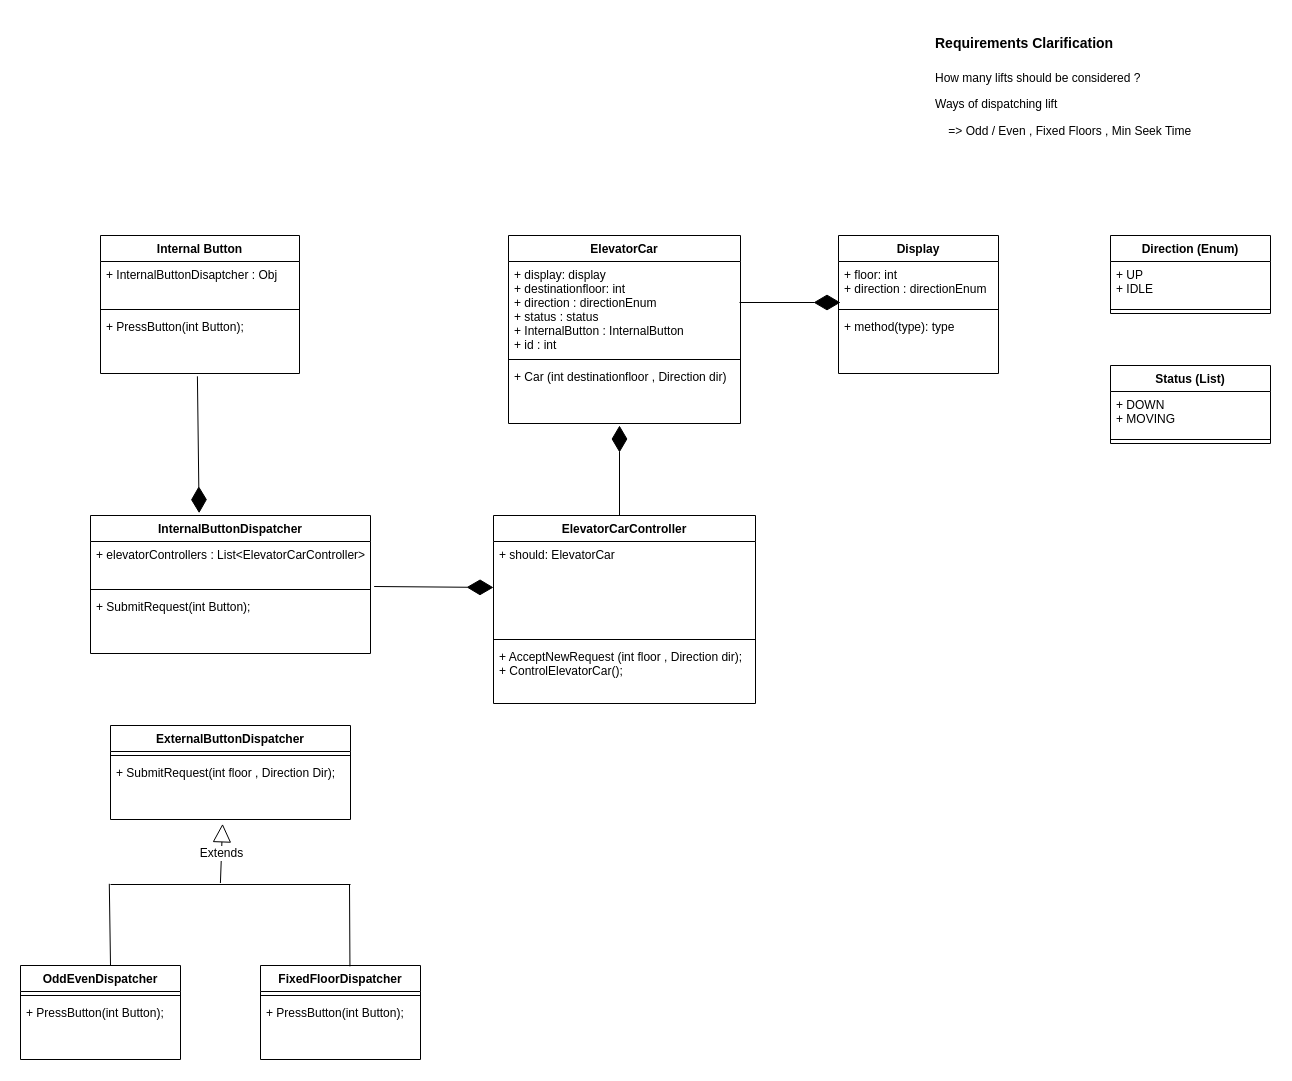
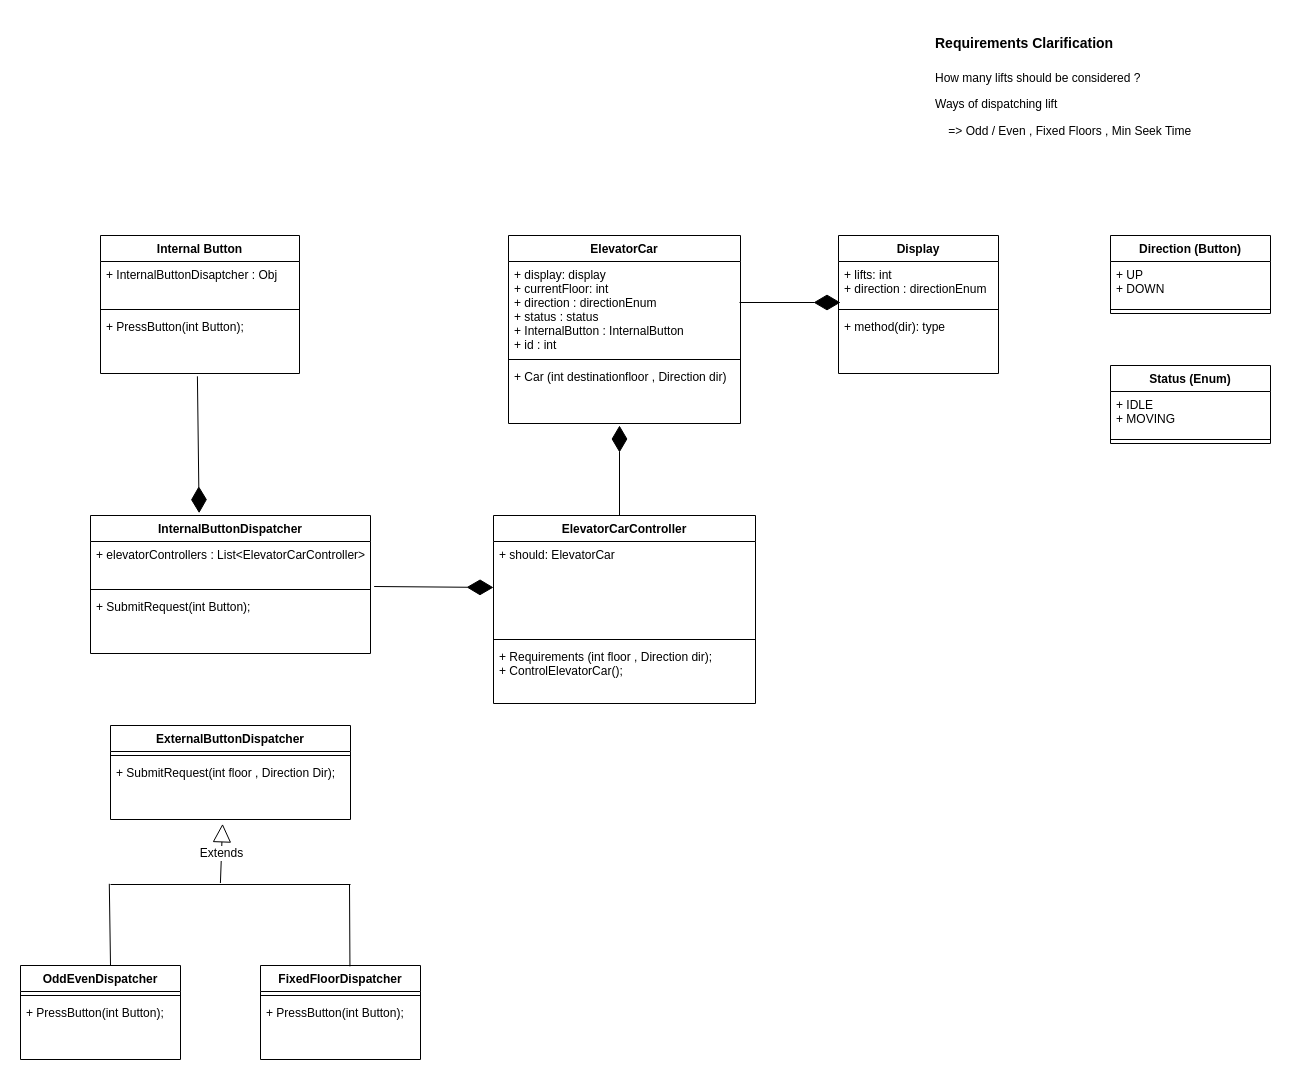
node "Direction (Enum)": label "Direction (Enum)" -> "Direction (Button)"
node "+ display: display + destinationfloor: int + direction : directionEnum + status : status + InternalButton : InternalButton + id : int": label "+ display: display + destinationfloor: int + direction : directionEnum + status : status + InternalButton : InternalButton + id : int" -> "+ display: display + currentFloor: int + direction : directionEnum + status : status + InternalButton : InternalButton + id : int"
node "+ floor: int + direction : directionEnum": label "+ floor: int + direction : directionEnum" -> "+ lifts: int + direction : directionEnum"
node "+ UP + IDLE": label "+ UP + IDLE" -> "+ UP + DOWN"
node "+ method(type): type": label "+ method(type): type" -> "+ method(dir): type"
node "Status (List)": label "Status (List)" -> "Status (Enum)"
node "+ DOWN + MOVING": label "+ DOWN + MOVING" -> "+ IDLE + MOVING"
node "+ AcceptNewRequest (int floor , Direction dir); + ControlElevatorCar();": label "+ AcceptNewRequest (int floor , Direction dir); + ControlElevatorCar();" -> "+ Requirements (int floor , Direction dir); + ControlElevatorCar();"
